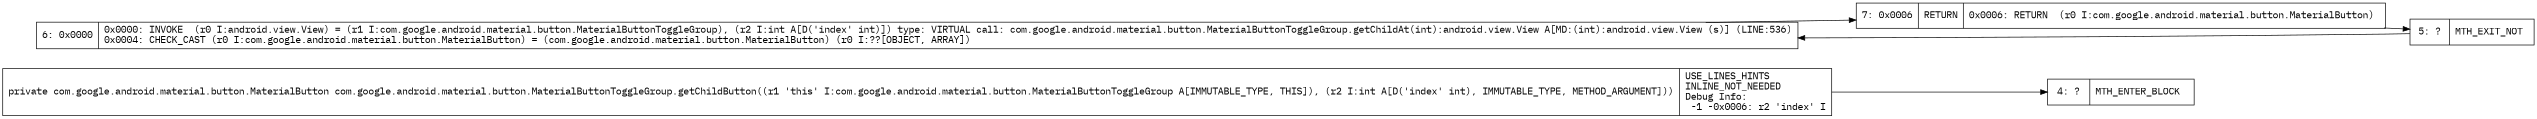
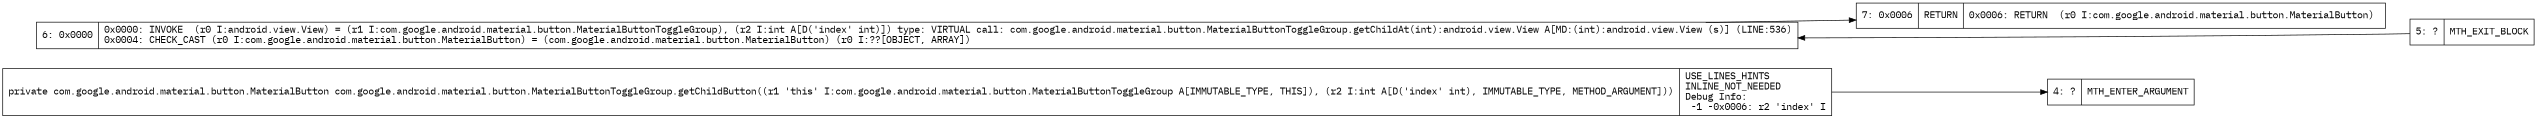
edge "7: 0x0006" -> "5: ?": removed
node "5: ?": text "MTH_EXIT_NOT" -> "MTH_EXIT_BLOCK"
node "4: ?": text "MTH_ENTER_BLOCK" -> "MTH_ENTER_ARGUMENT"
